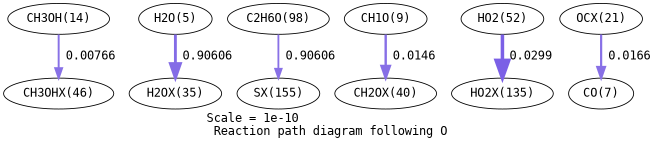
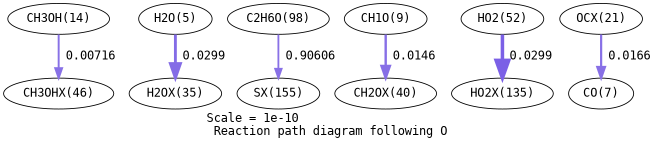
edge "CH3OH(14)" -> "CH3OHX(46)": label " 0.00766" -> " 0.00716"
edge "H2O(5)" -> "H2OX(35)": label " 0.90606" -> " 0.0299"
